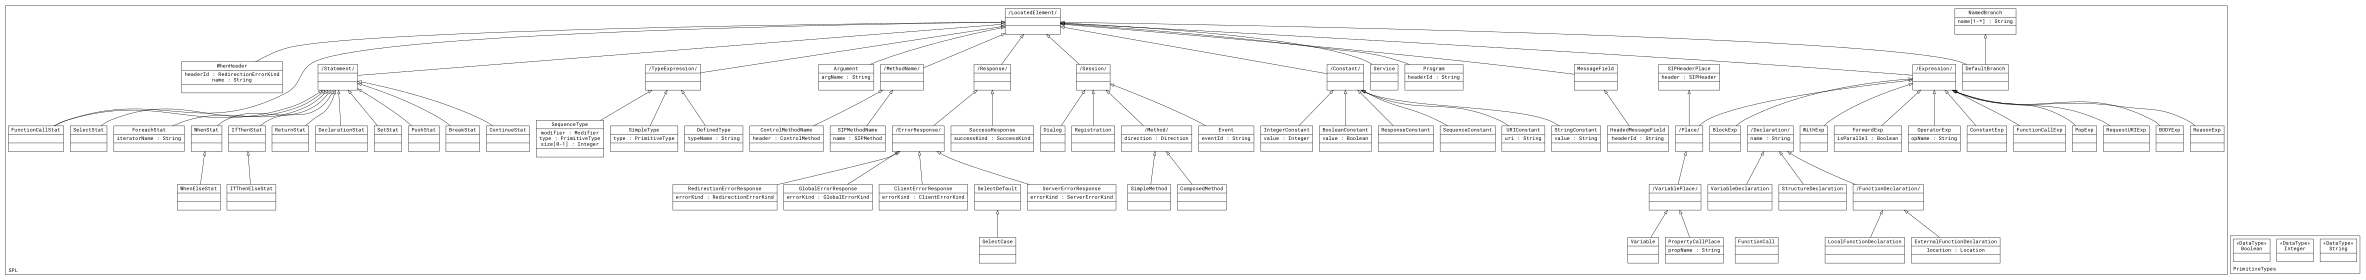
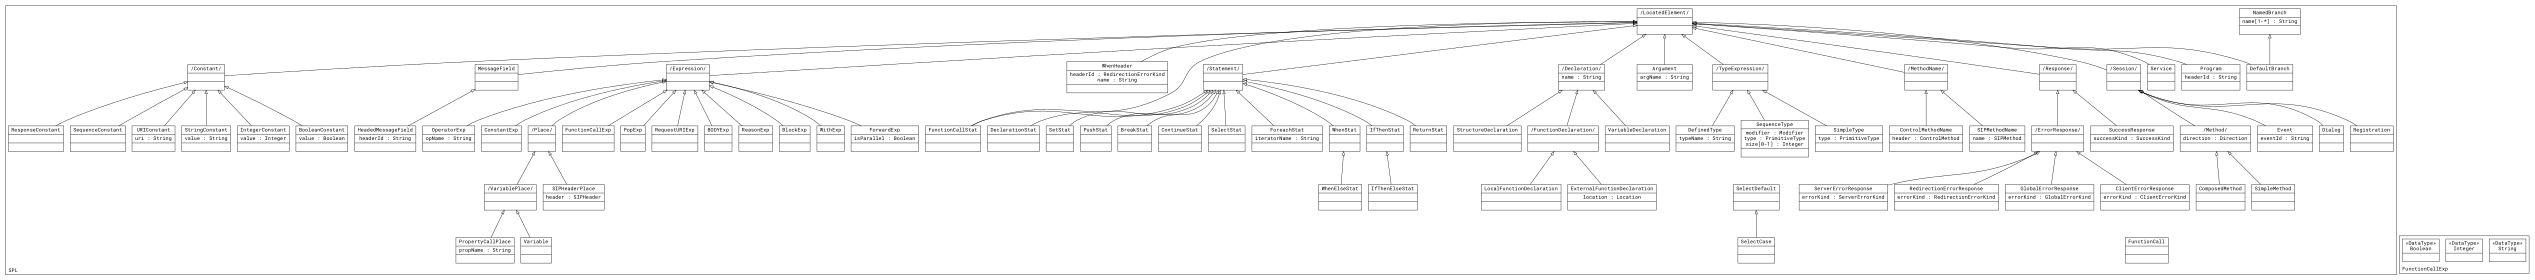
edge "/Declaration/" -> "/LocatedElement/": added
edge "/Place/" -> "SIPHeaderPlace": reversed
cluster "PrimitiveTypes": label "PrimitiveTypes" -> "FunctionCallExp"
